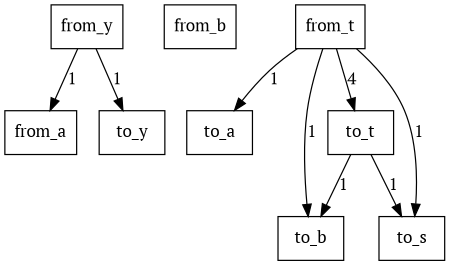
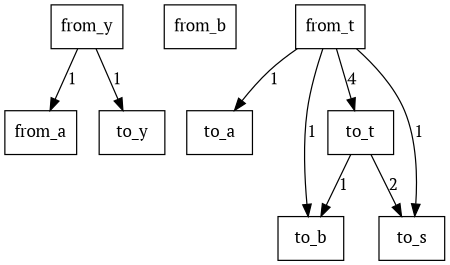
edge "to_t" -> "to_s": label "1" -> "2"
